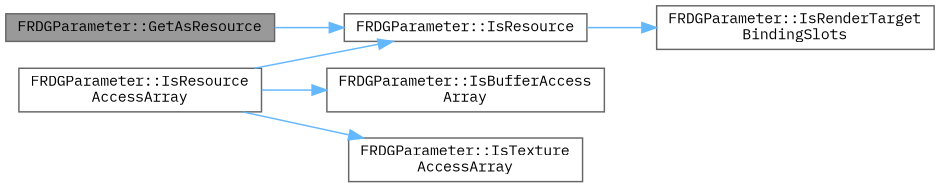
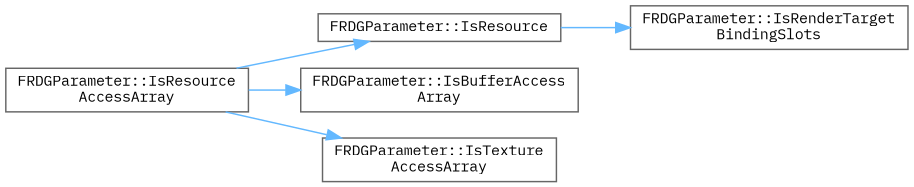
node "FRDGParameter::GetAsResource": removed
